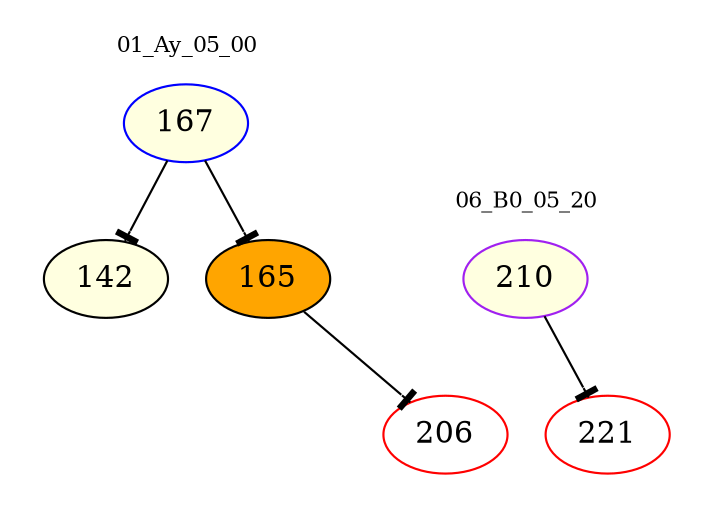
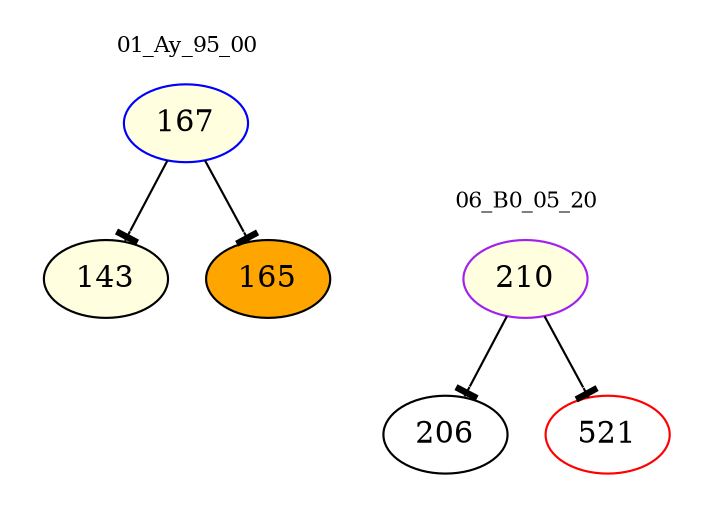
cluster "01_Ay_05_00": label "01_Ay_05_00" -> "01_Ay_95_00"
node "142": label "142" -> "143"
edge "165" -> "206": now "210" -> "206"
node "206": color red -> black
node "221": label "221" -> "521"
